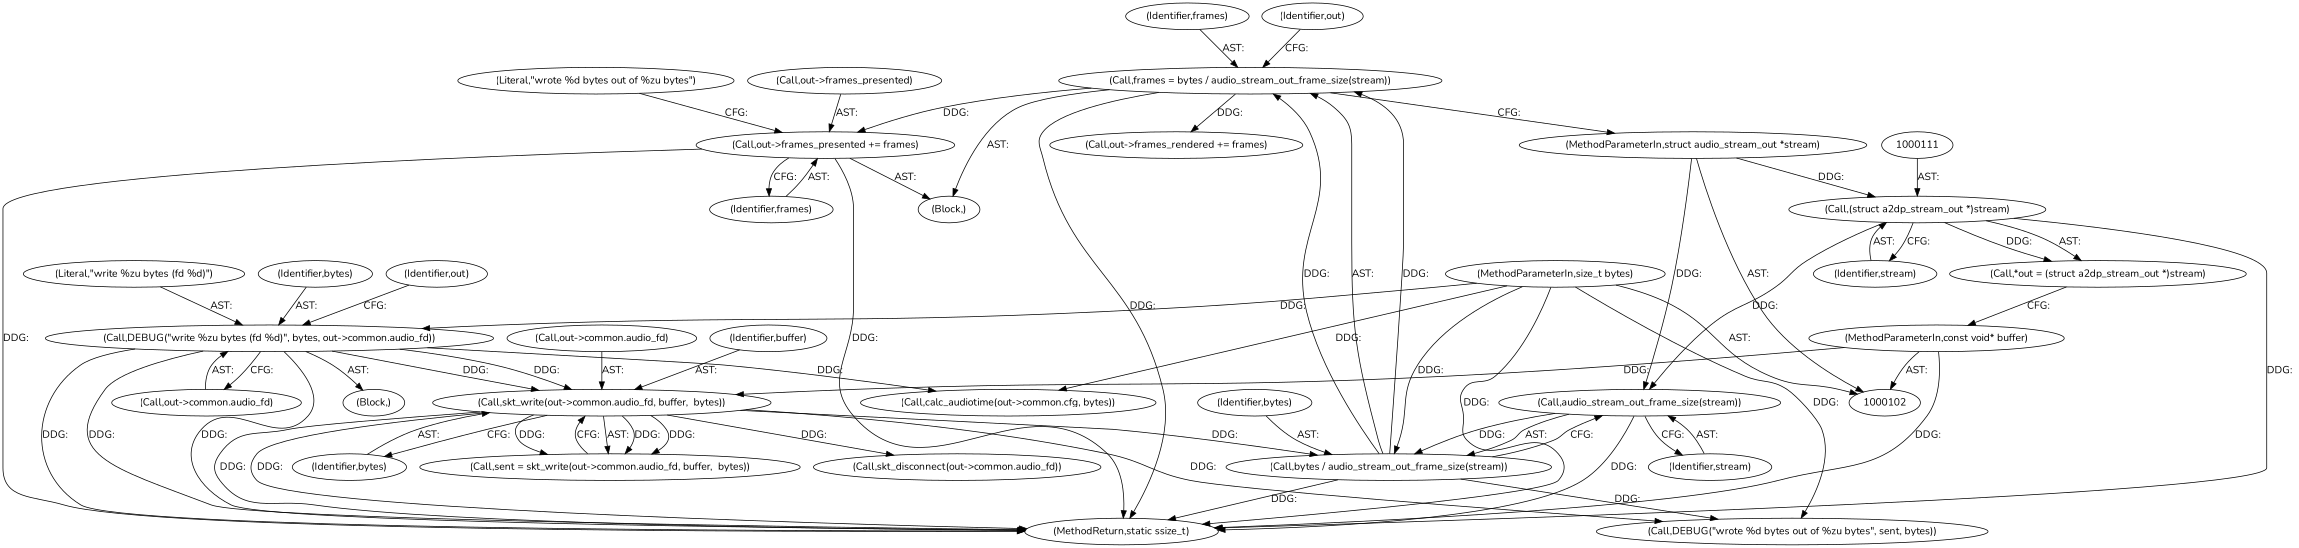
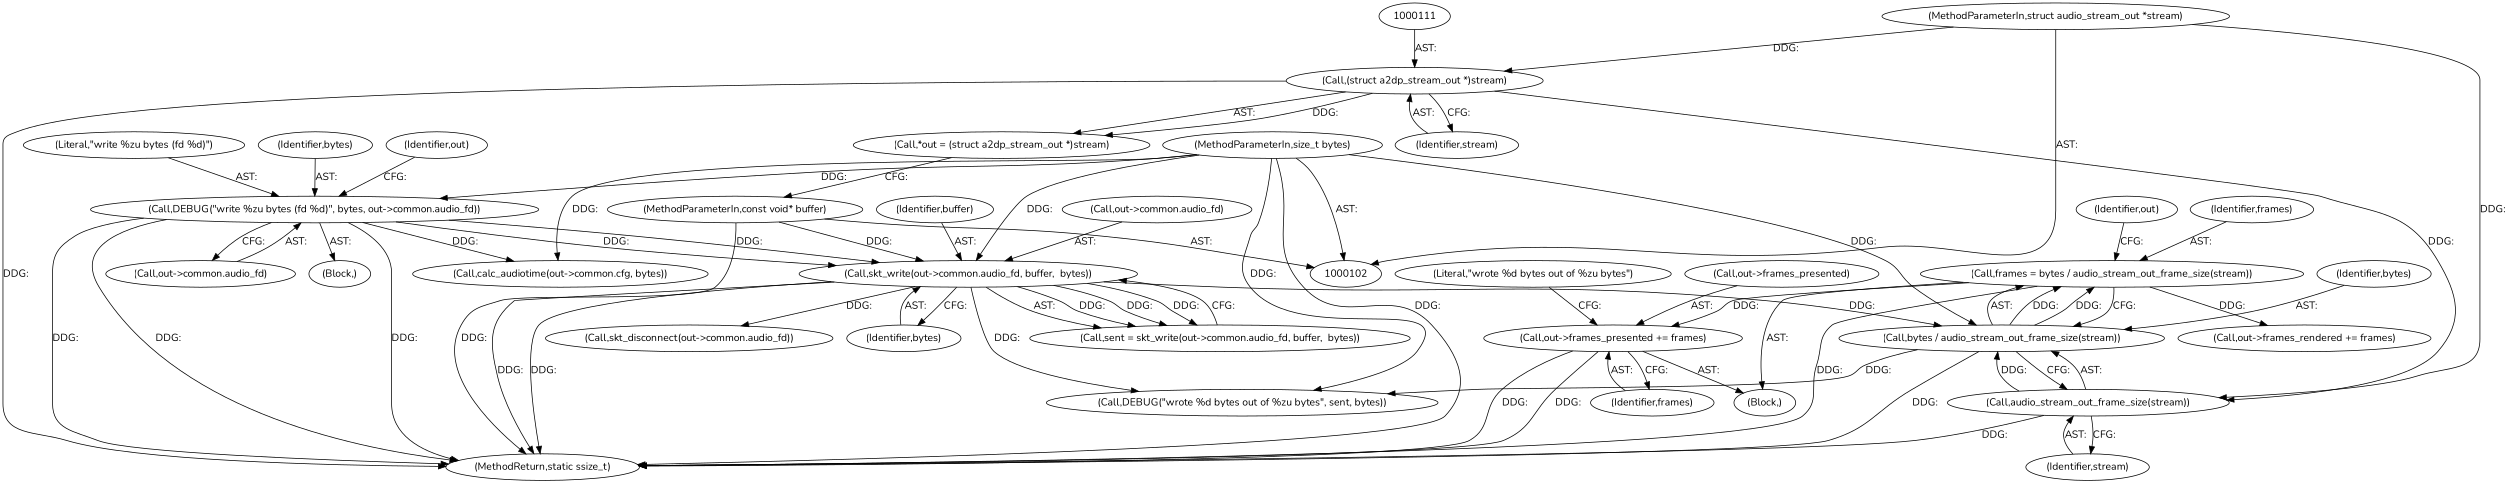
edge "(Call,frames = bytes / audio_stream_out_frame_size(stream))" -> "(MethodParameterIn,struct audio_stream_out *stream)": now "(Call,frames = bytes / audio_stream_out_frame_size(stream))" -> "(Call,bytes / audio_stream_out_frame_size(stream))"
edge "(MethodParameterIn,size_t bytes)" -> "(Call,skt_write(out->common.audio_fd, buffer,  bytes))": added, label "DDG:"
